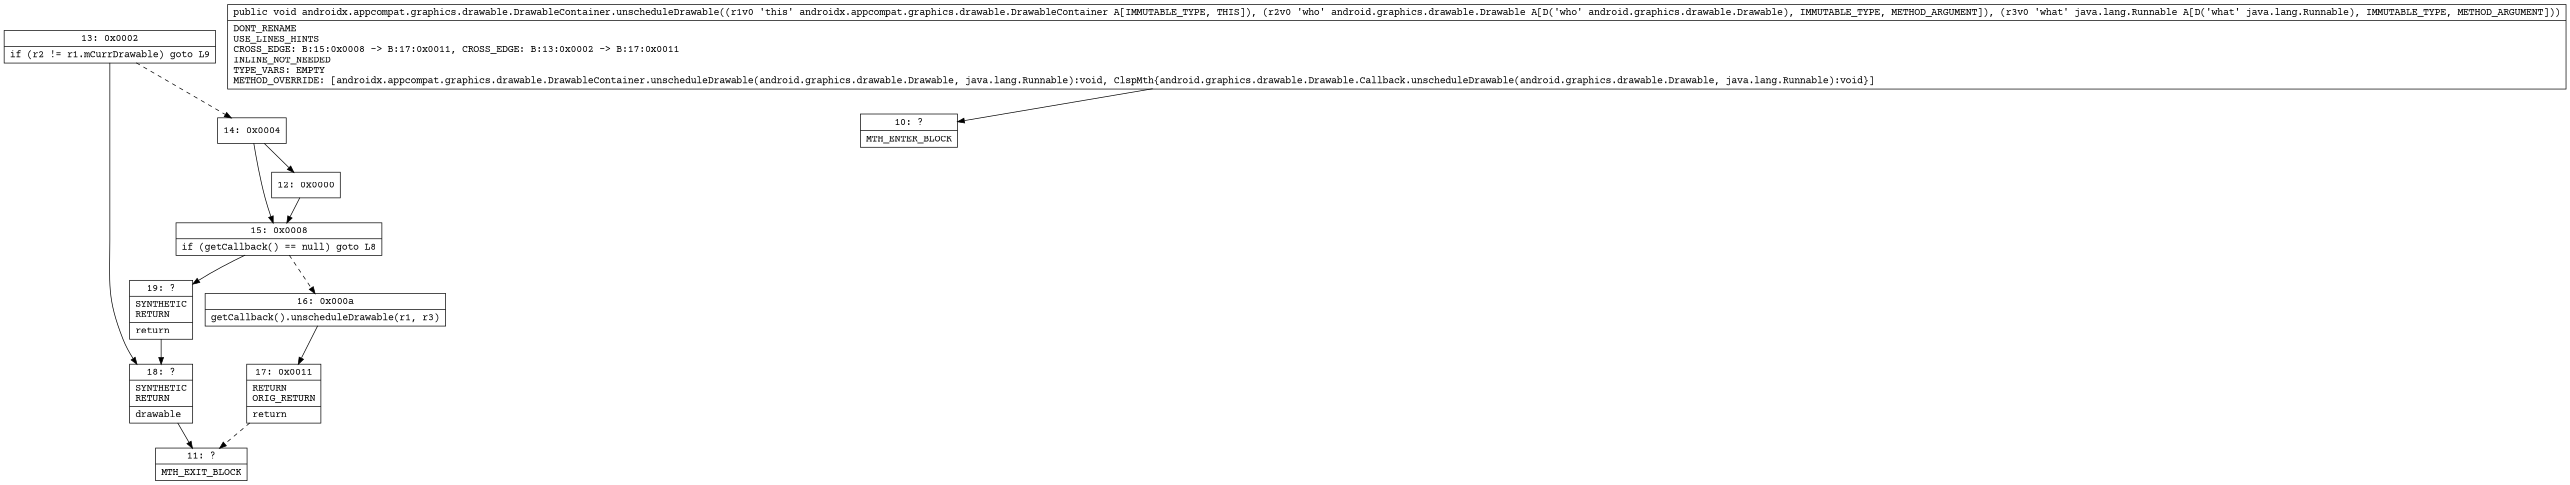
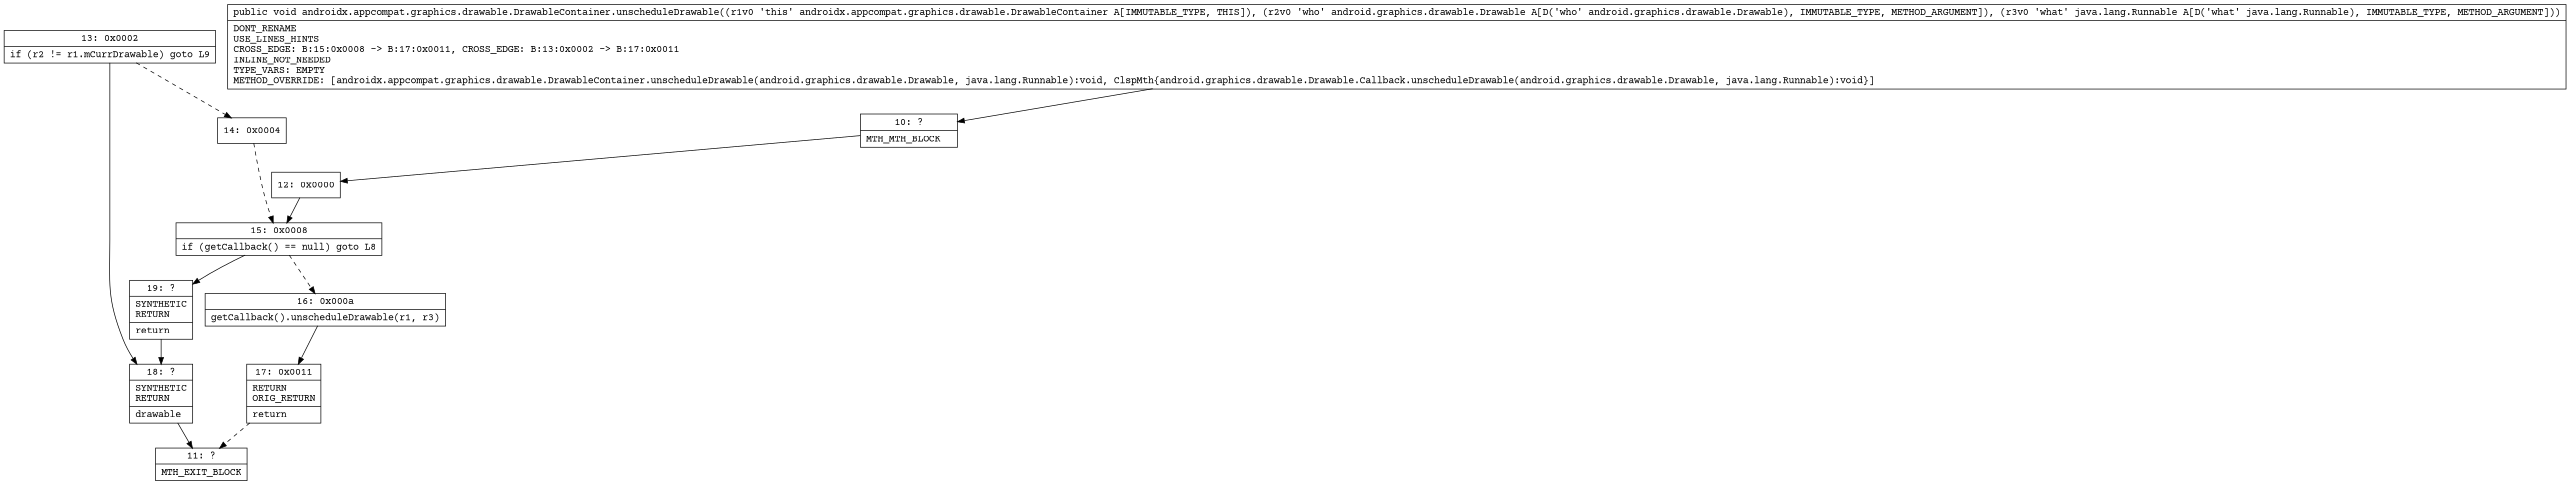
node "10: ?": text "MTH_ENTER_BLOCK" -> "MTH_MTH_BLOCK"
edge "14: 0x0004" -> "12: 0x0000": now "10: ?" -> "12: 0x0000"
edge "14: 0x0004" -> "15: 0x0008": style solid -> dashed
